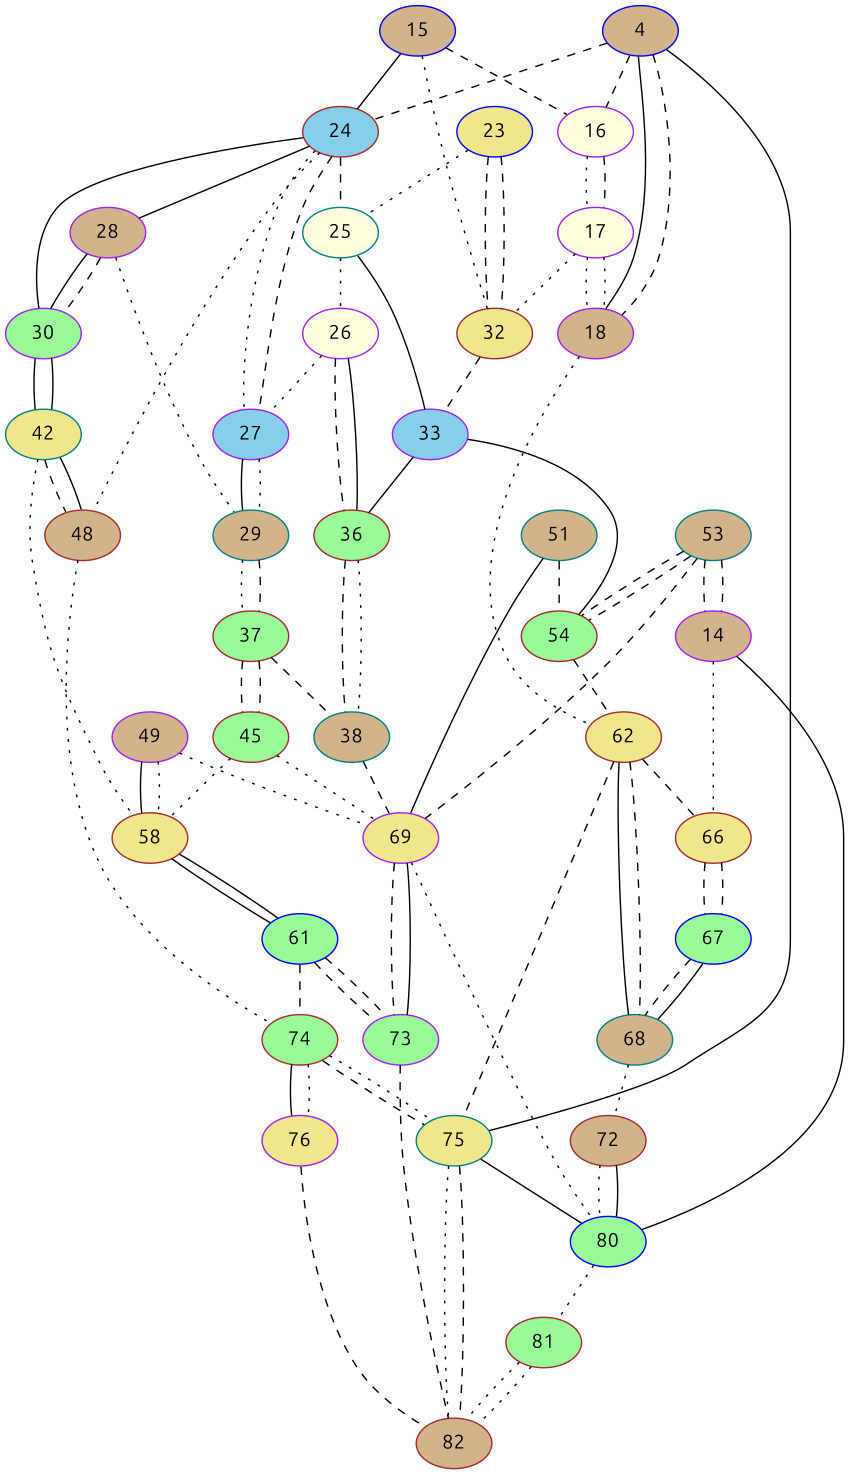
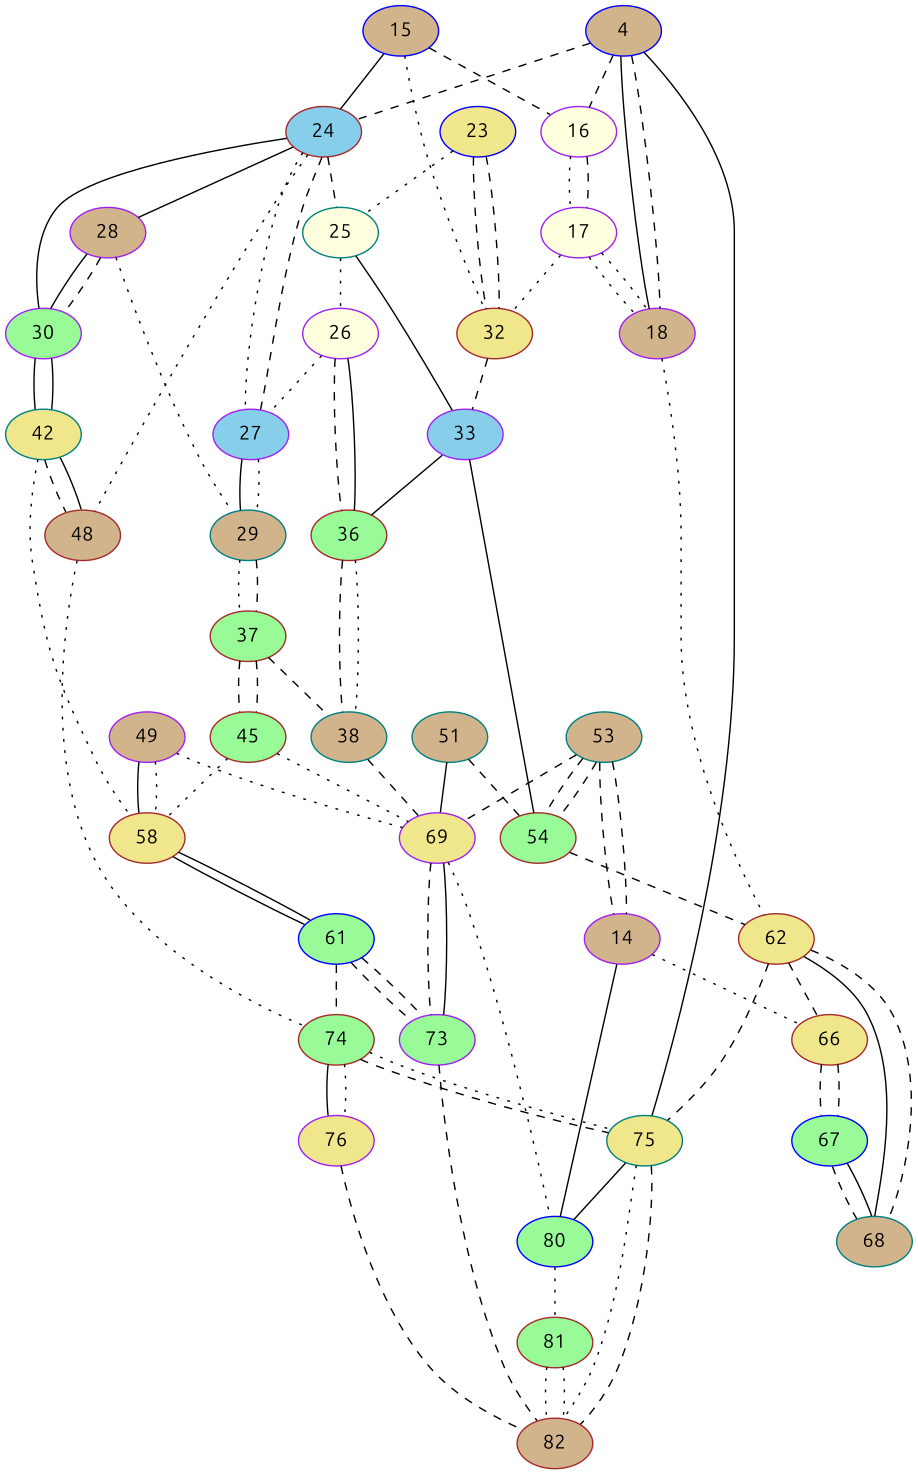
node "72": removed
